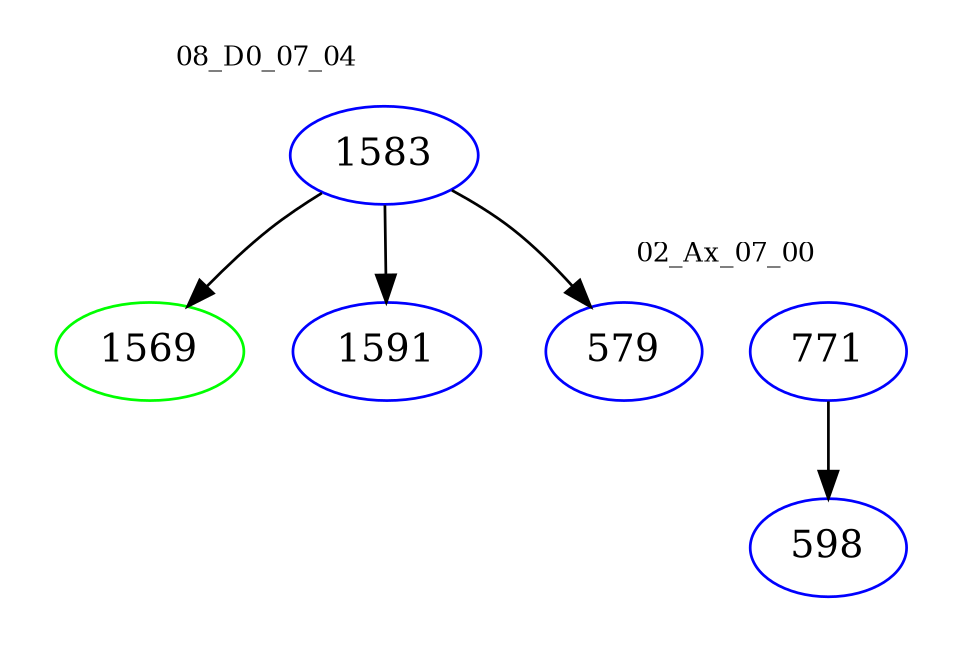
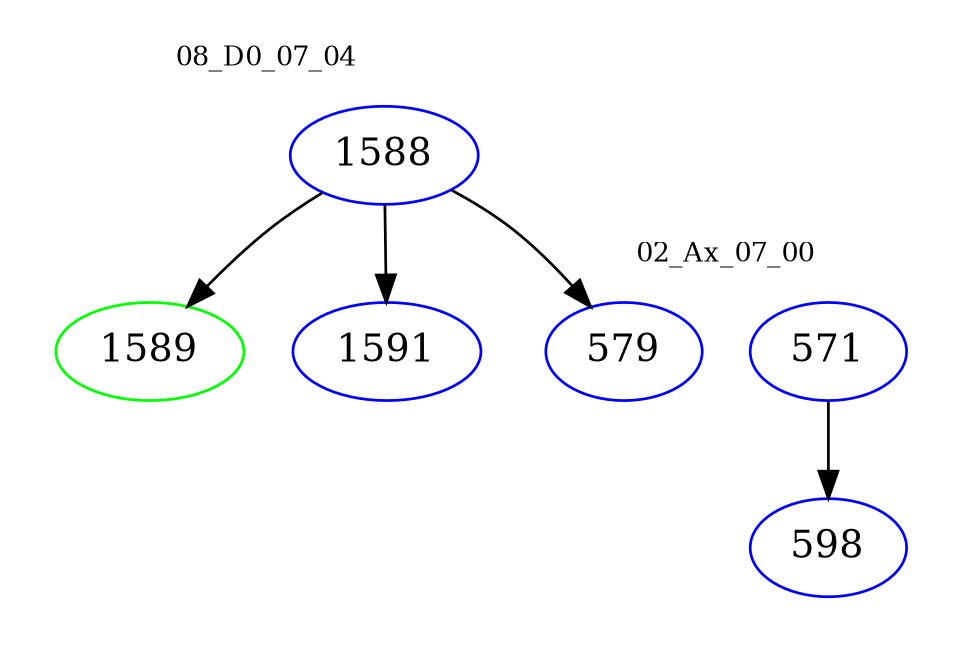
node "1583": label "1583" -> "1588"
node "1569": label "1569" -> "1589"
node "771": label "771" -> "571"
